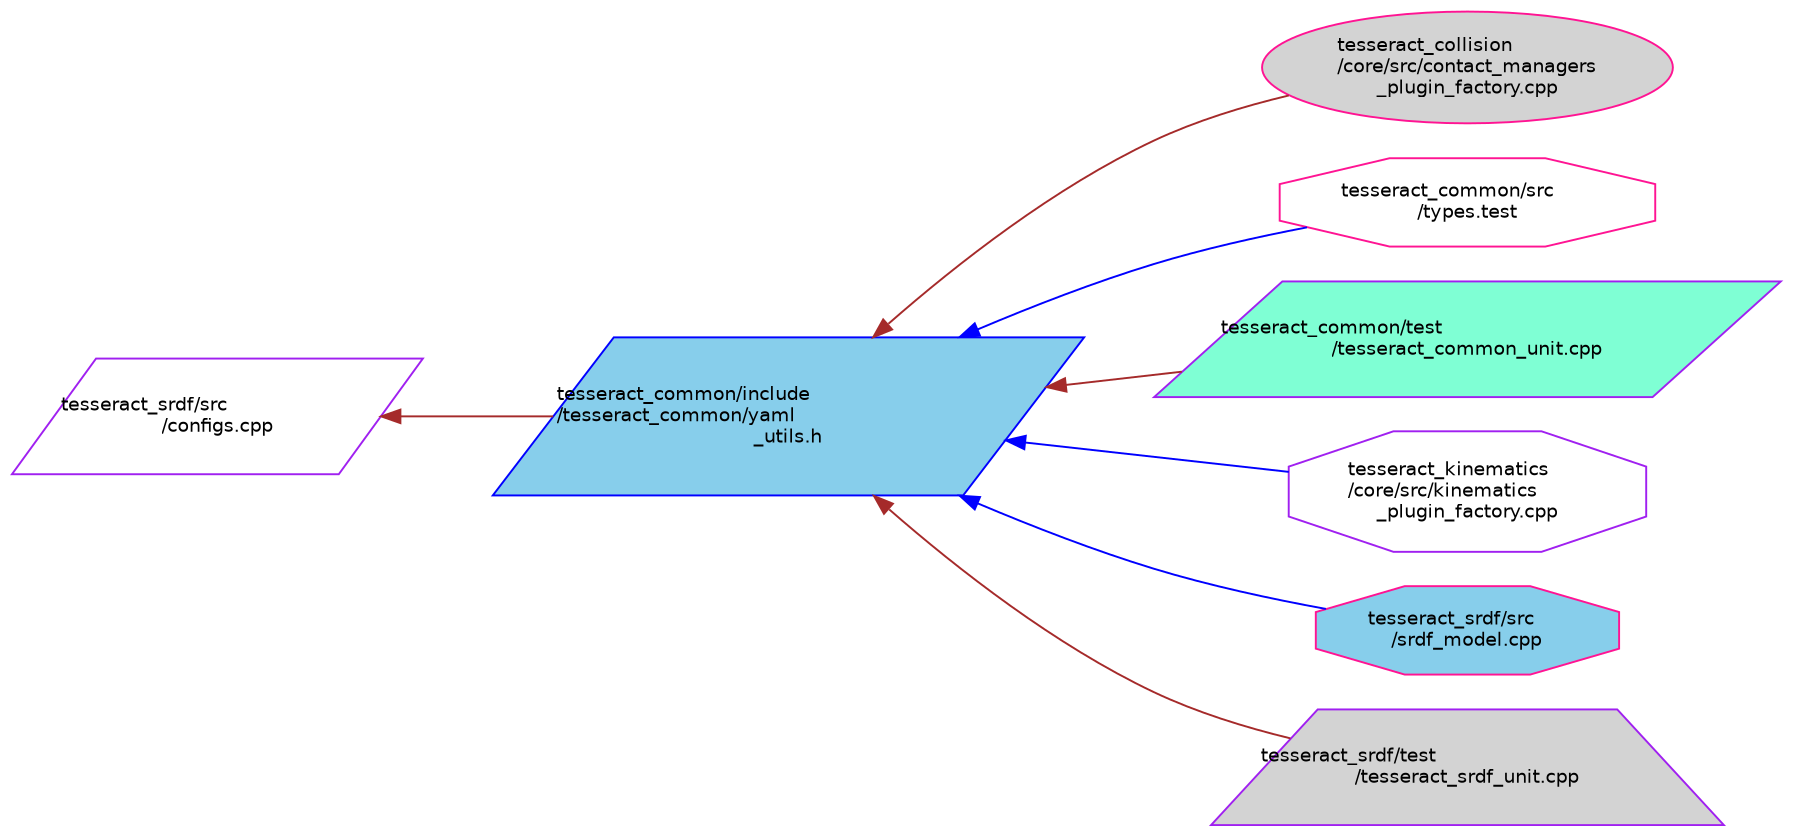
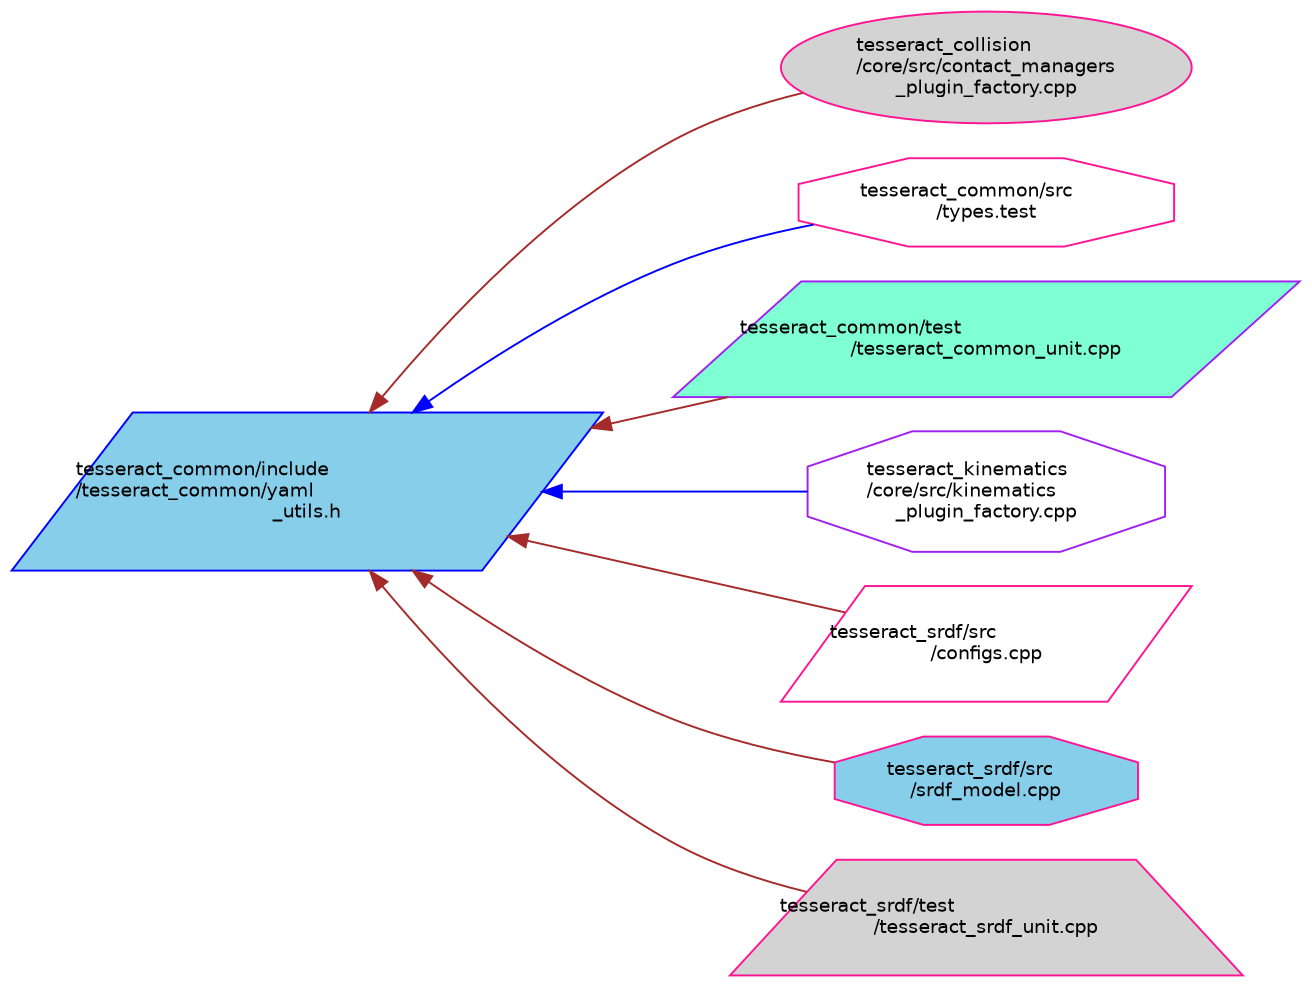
node "tesseract_srdf/src /configs.cpp": color purple -> deeppink
edge "tesseract_common/include /tesseract_common/yaml _utils.h" -> "tesseract_srdf/src /configs.cpp": reversed
edge "tesseract_srdf/src /srdf_model.cpp" -> "tesseract_common/include /tesseract_common/yaml _utils.h": color blue -> brown
node "tesseract_srdf/test /tesseract_srdf_unit.cpp": color purple -> deeppink
